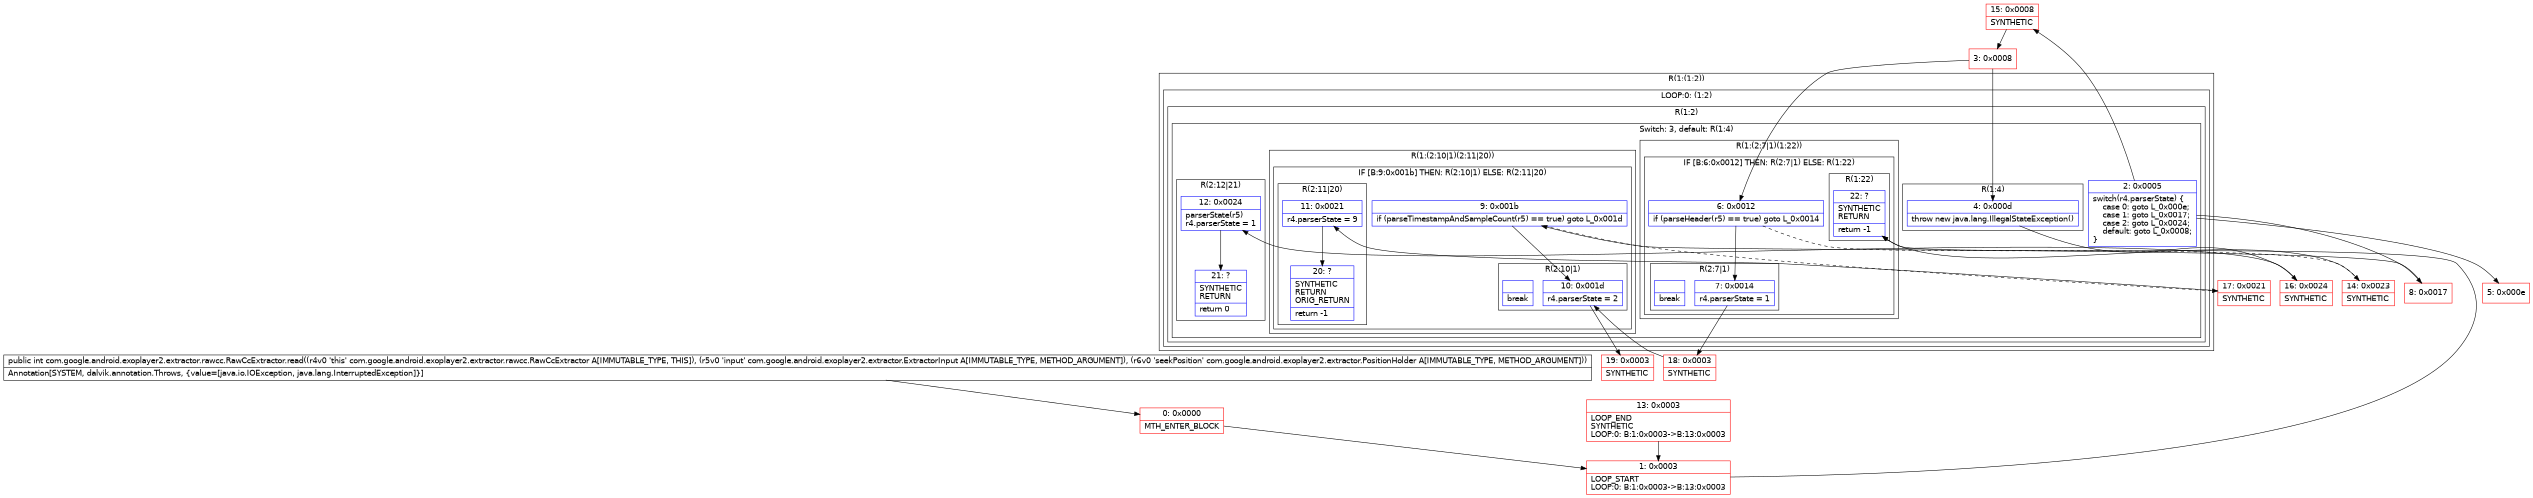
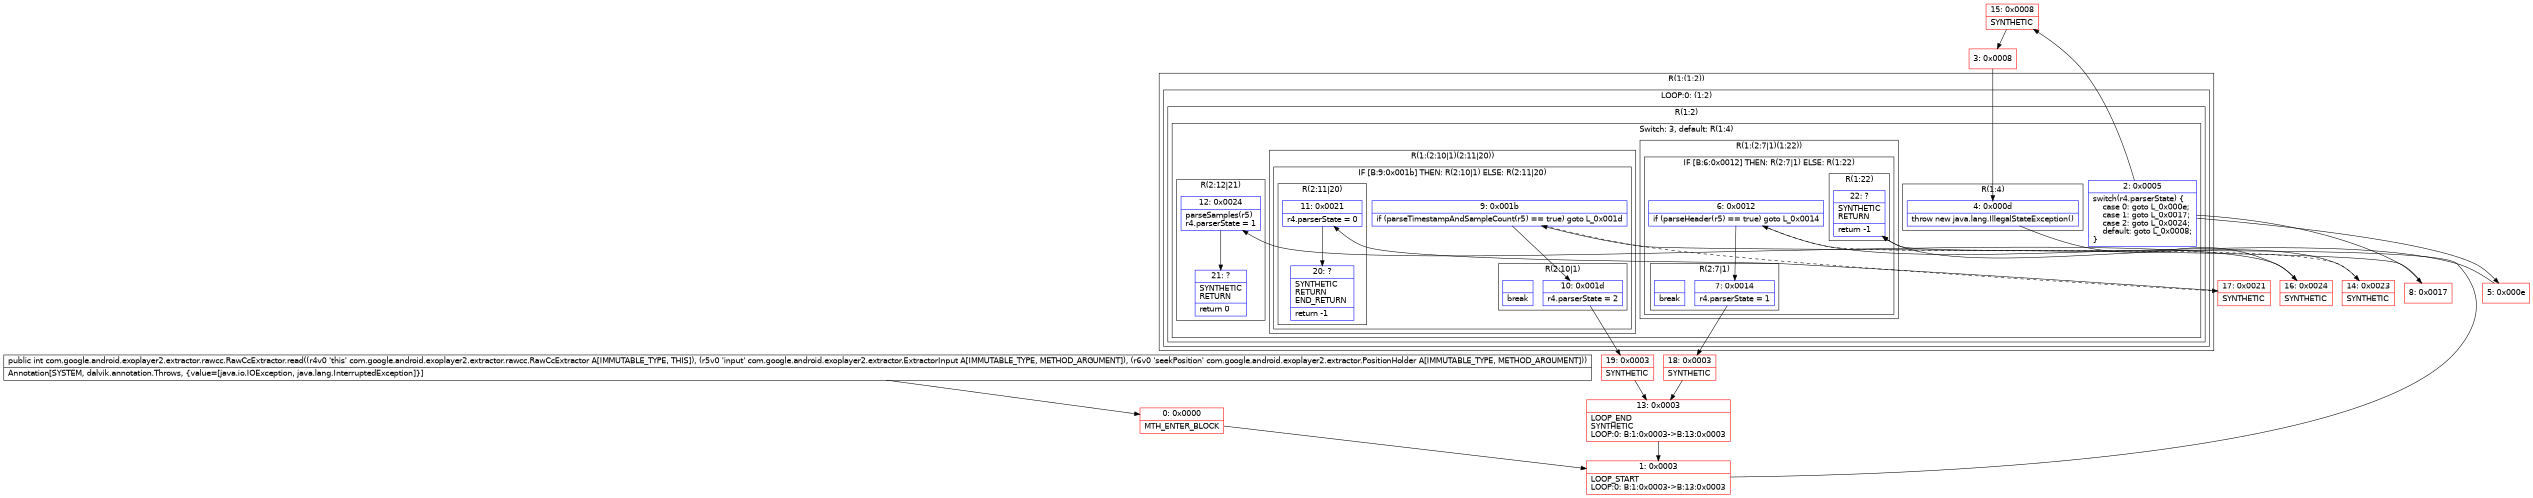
edge "3: 0x0008" -> "6: 0x0012": now "5: 0x000e" -> "6: 0x0012"
node "12: 0x0024": text "parserState(r5)" -> "parseSamples(r5)"
node "11: 0x0021": text "r4.parserState = 9" -> "r4.parserState = 0"
node "20: ?": text "ORIG_RETURN" -> "END_RETURN"
edge "18: 0x0003" -> "10: 0x001d": now "18: 0x0003" -> "13: 0x0003"
edge "19: 0x0003" -> "13: 0x0003": added
